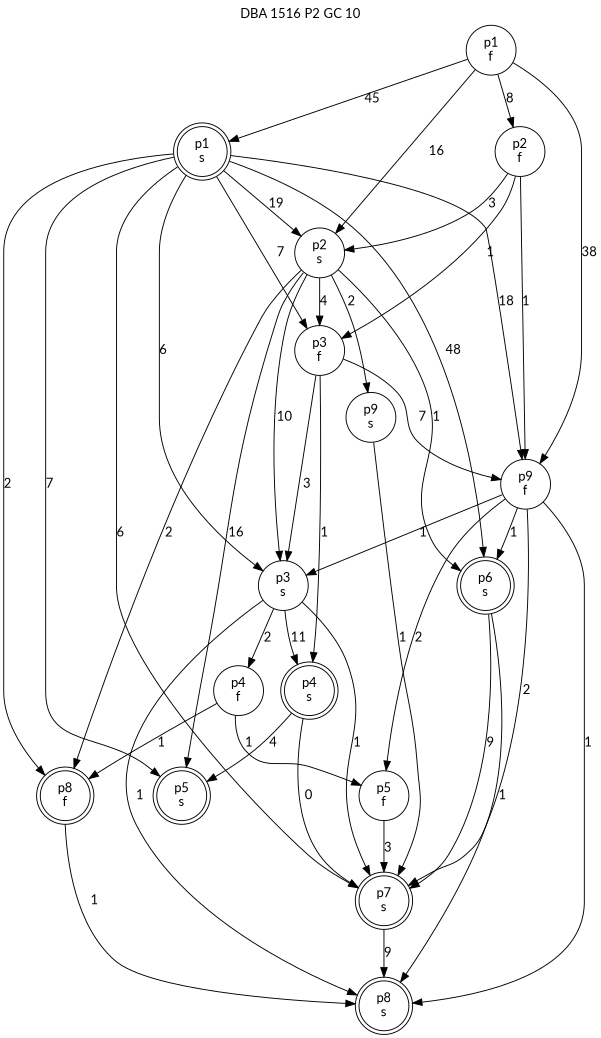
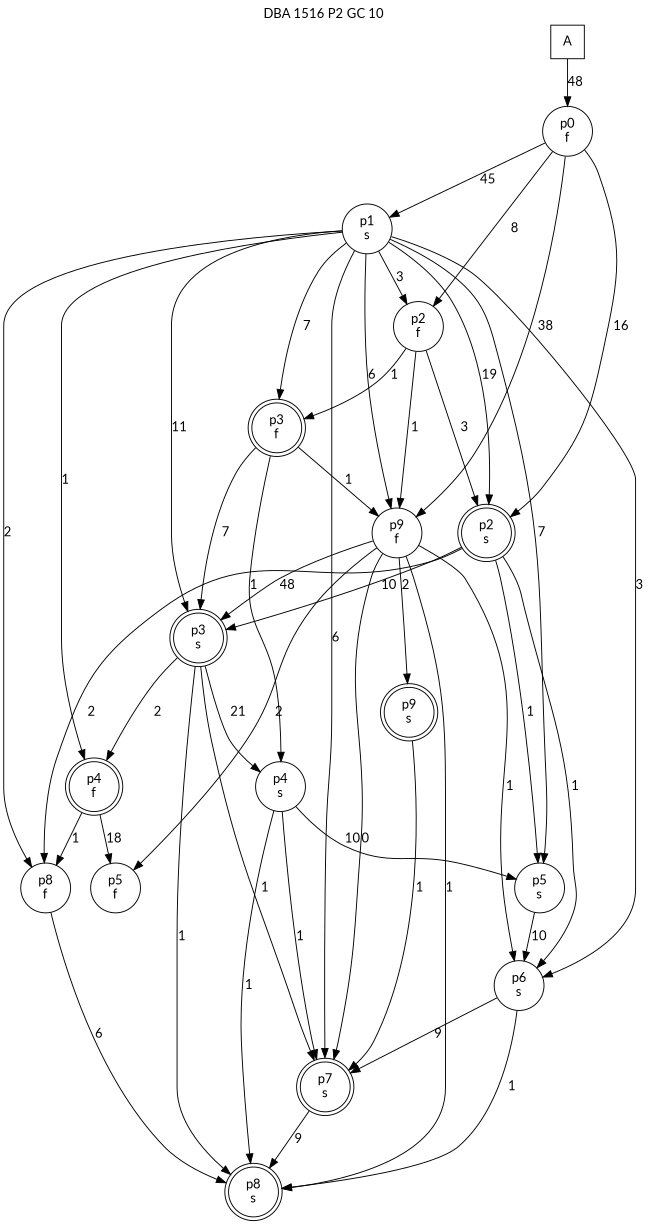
node "A": added
node "p1 f": label "p1 f" -> "p0 f"
node "p1 s": shape doublecircle -> circle
node "p2 s": shape circle -> doublecircle
edge "p1 s" -> "p2 f": added, label "3"
edge "p2 s" -> "p3 f": removed, label "4"
edge "p1 s" -> "p9 f": label "18" -> "6"
edge "p2 s" -> "p9 s": now "p9 f" -> "p9 s"
edge "p1 s" -> "p3 s": label "6" -> "11"
node "p3 f": shape circle -> doublecircle
edge "p1 s" -> "p6 s": label "48" -> "3"
edge "p1 s" -> "p4 f": added, label "1"
node "p9 s": shape circle -> doublecircle
edge "p3 f" -> "p9 f": label "7" -> "1"
edge "p3 f" -> "p3 s": label "3" -> "7"
edge "p2 s" -> "p5 s": label "16" -> "1"
edge "p9 f" -> "p3 s": label "1" -> "48"
node "p3 s": shape circle -> doublecircle
node "p6 s": shape doublecircle -> circle
edge "p3 s" -> "p4 s": label "11" -> "21"
node "p4 f": shape circle -> doublecircle
node "p4 s": shape doublecircle -> circle
edge "p9 f" -> "p7 s": label "2" -> "0"
edge "p4 f" -> "p5 f": label "1" -> "18"
edge "p4 s" -> "p5 s": label "4" -> "10"
node "p8 f": shape doublecircle -> circle
node "p5 s": shape doublecircle -> circle
edge "p4 s" -> "p7 s": label "0" -> "1"
edge "p5 f" -> "p7 s": removed, label "3"
edge "p8 f" -> "p8 s": label "1" -> "6"
edge "p5 s" -> "p6 s": added, label "10"
edge "p4 s" -> "p8 s": added, label "1"
